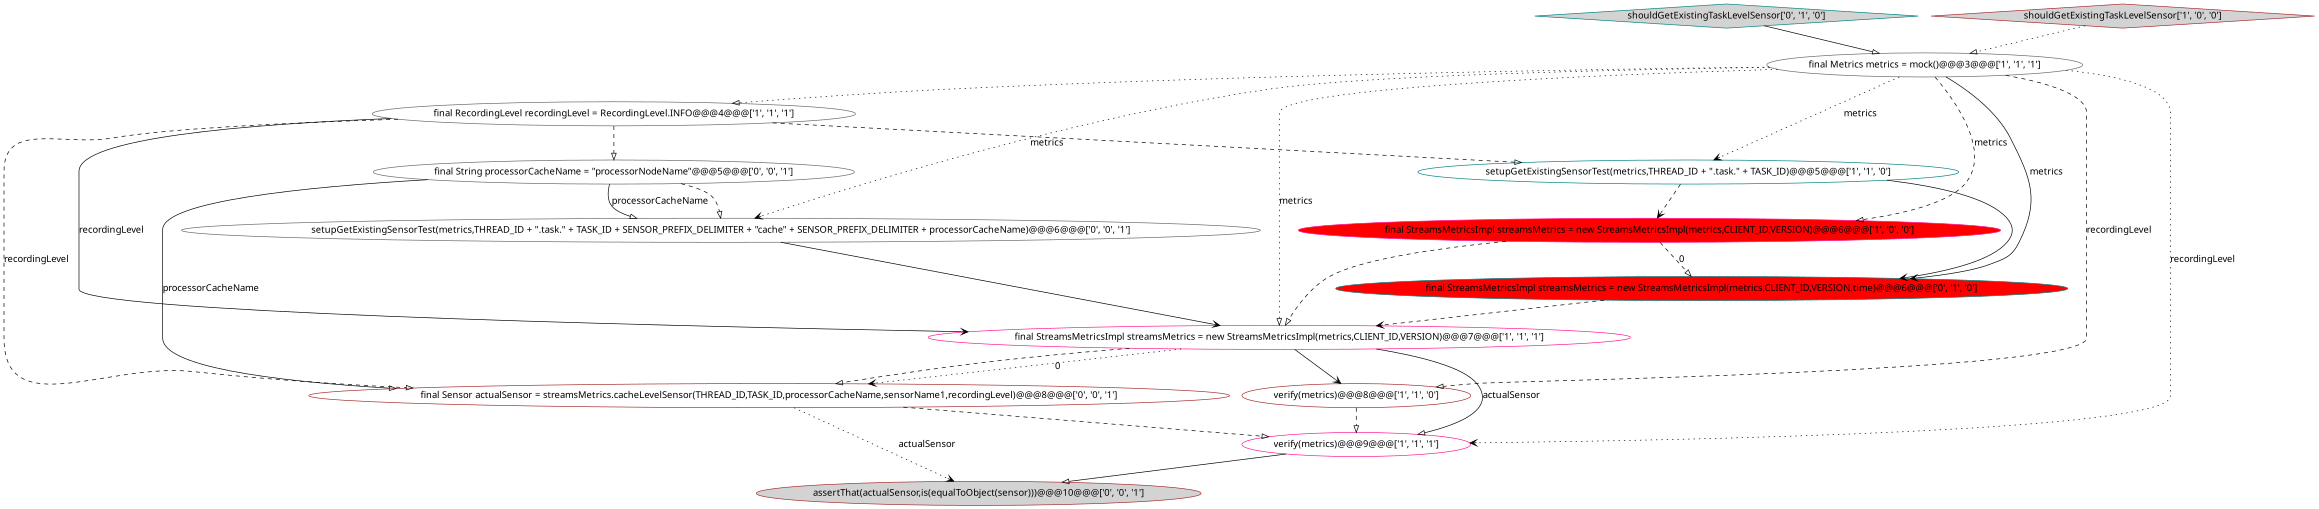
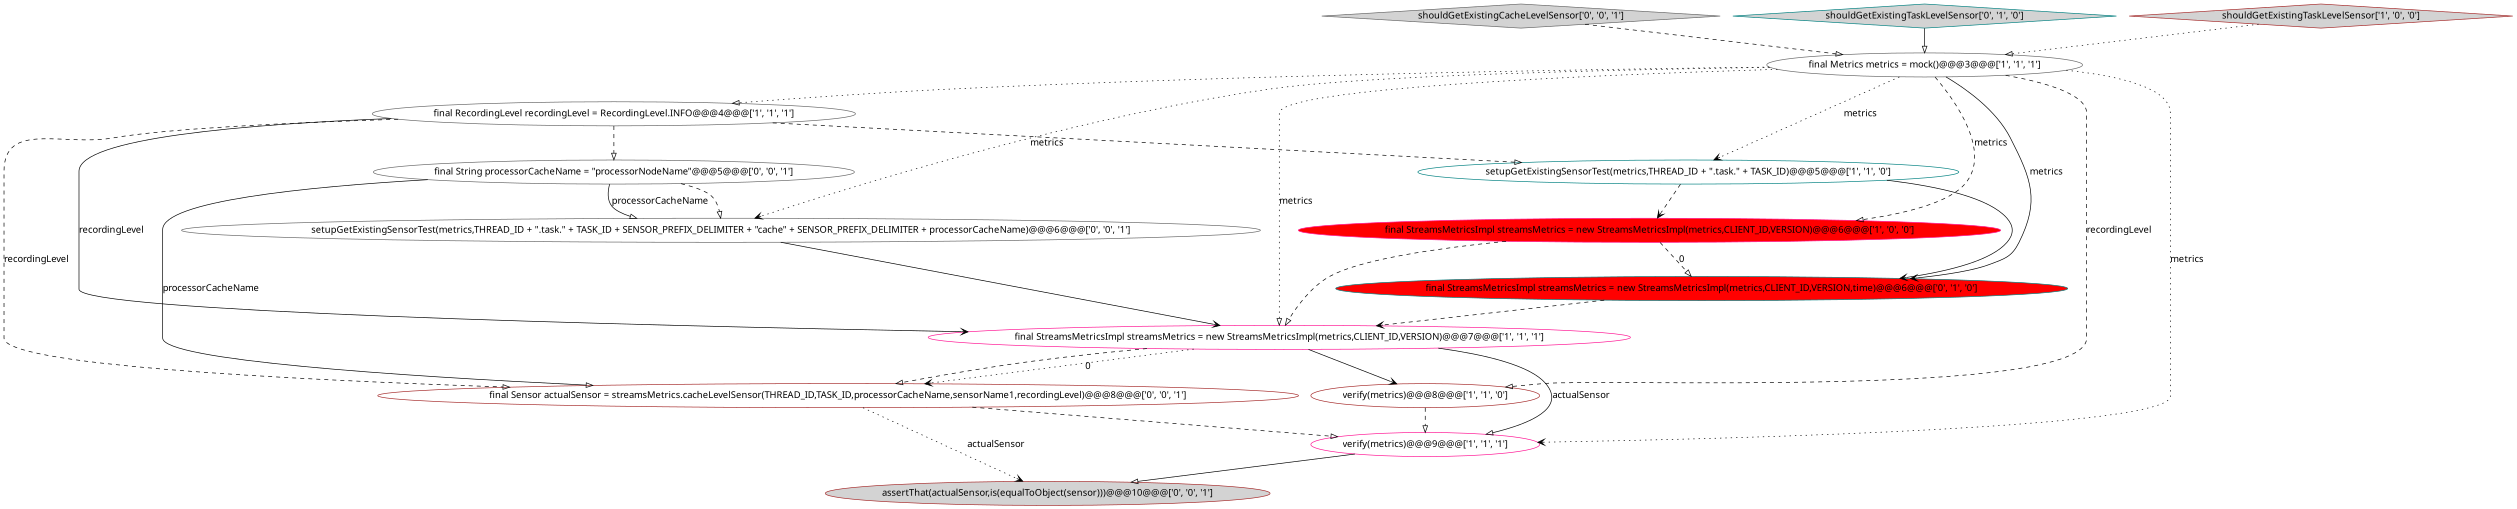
node "shouldGetExistingCacheLevelSensor['0', '0', '1']": added
edge "final Metrics metrics = mock()@@@3@@@['1', '1', '1']" -> "verify(metrics)@@@9@@@['1', '1', '1']": label "recordingLevel" -> "metrics"
